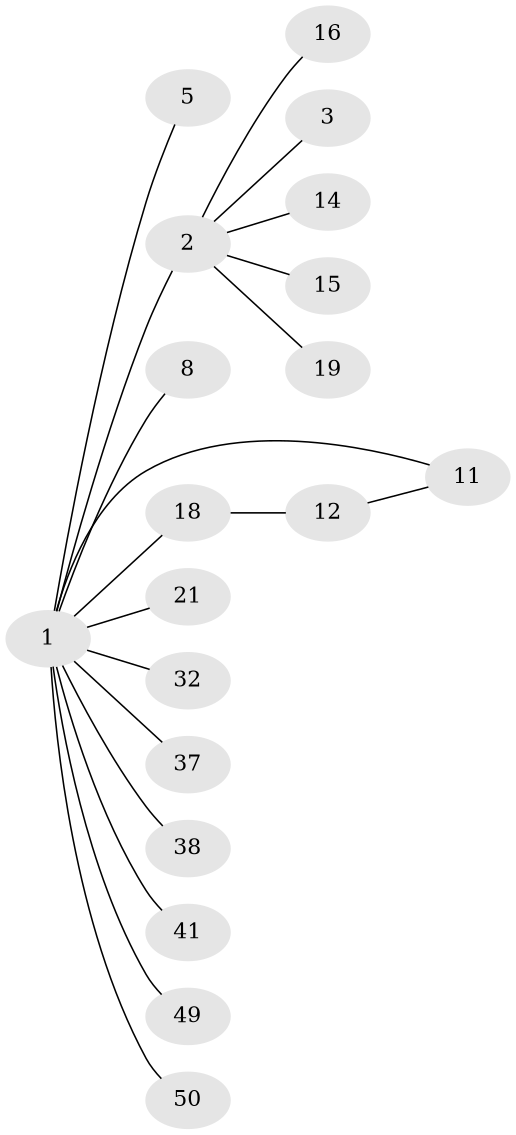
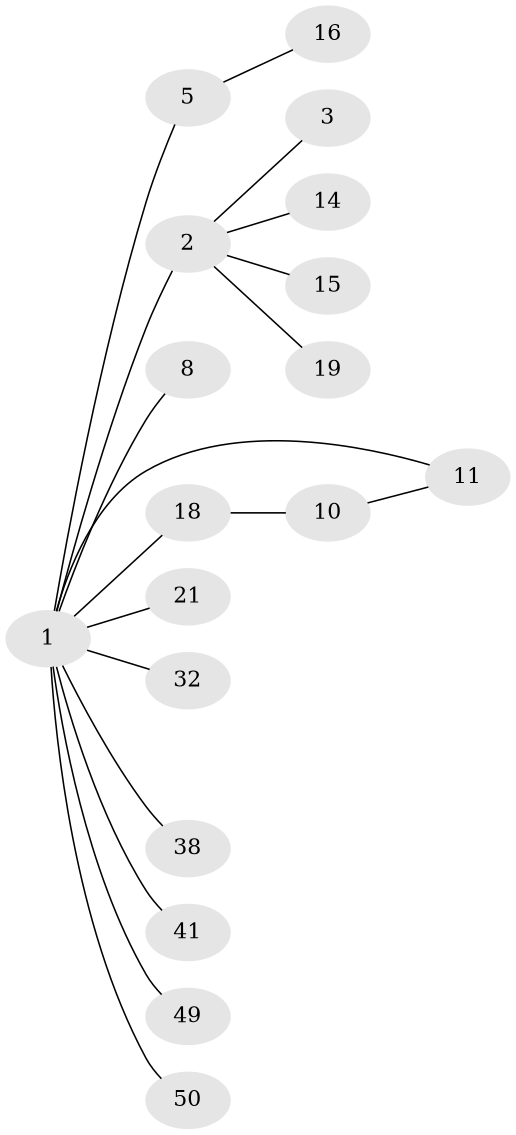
edge "16" -- "2": now "16" -- "5"
node "12": label "12" -> "10"
node "37": removed
